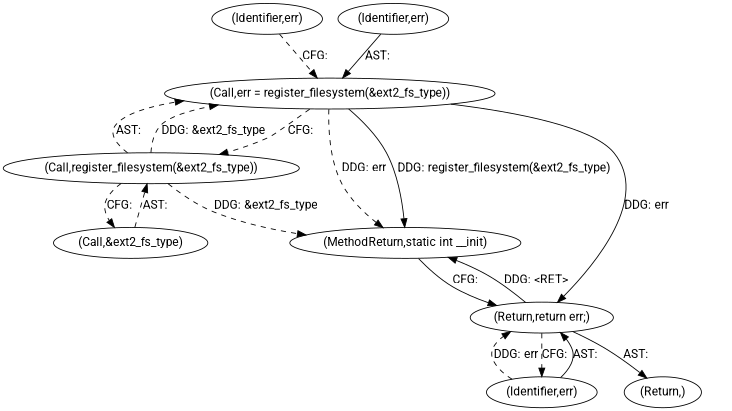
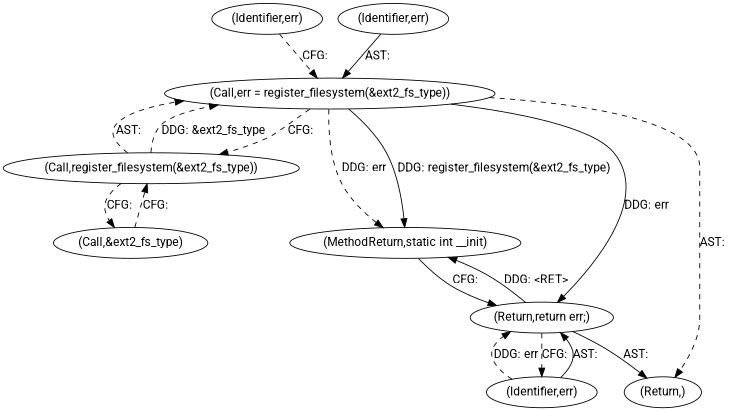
edge "(Call,err = register_filesystem(&ext2_fs_type))" -> "(Return,)": added, label "AST:"
edge "(Call,&ext2_fs_type)" -> "(Call,register_filesystem(&ext2_fs_type))": label "AST: " -> "CFG: "
edge "(Call,register_filesystem(&ext2_fs_type))" -> "(MethodReturn,static int __init)": removed, label "DDG: &ext2_fs_type"
